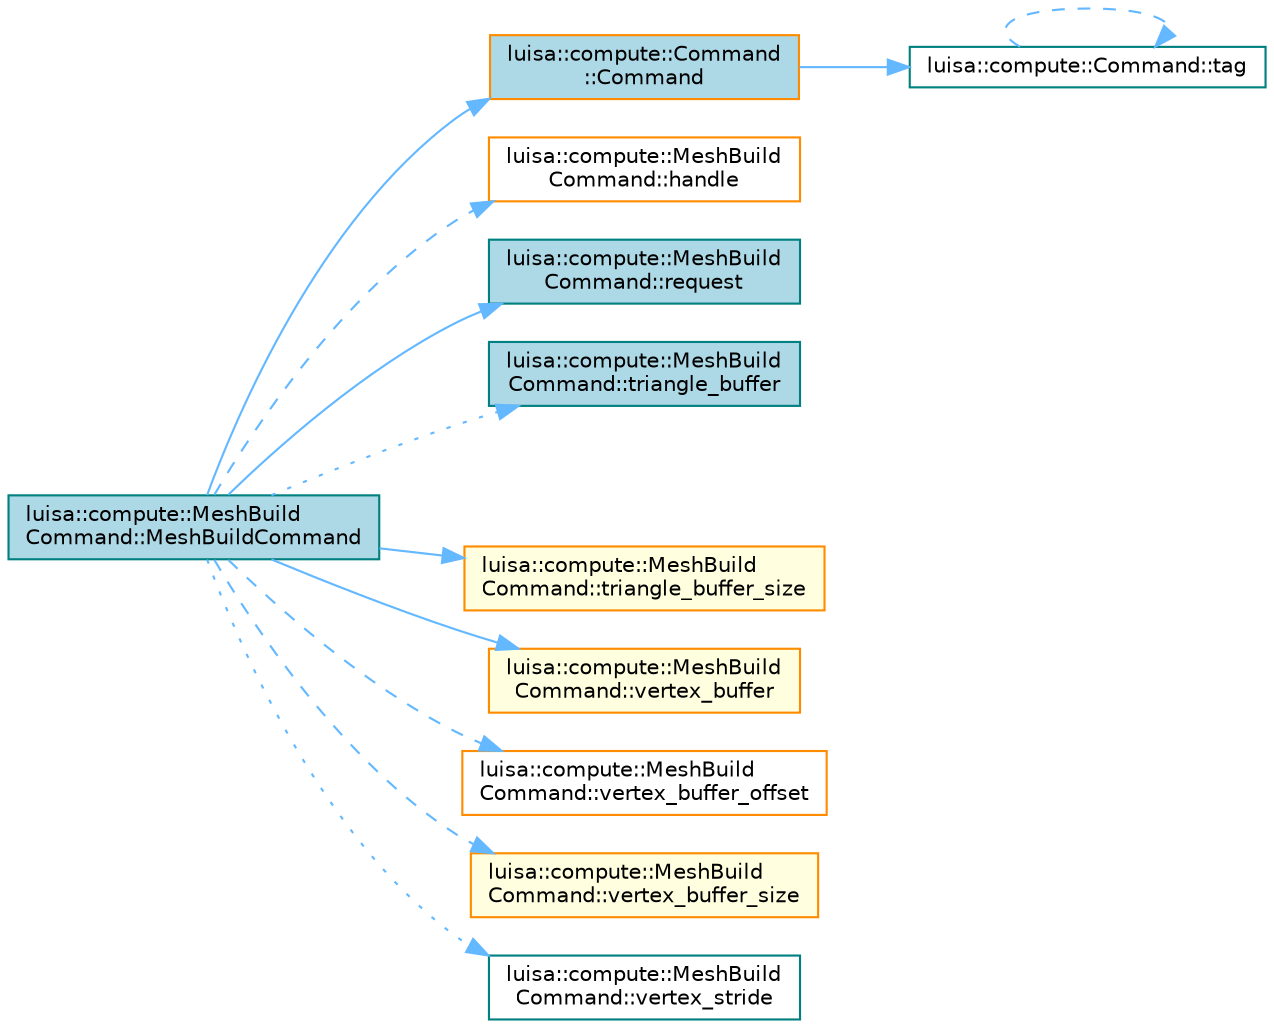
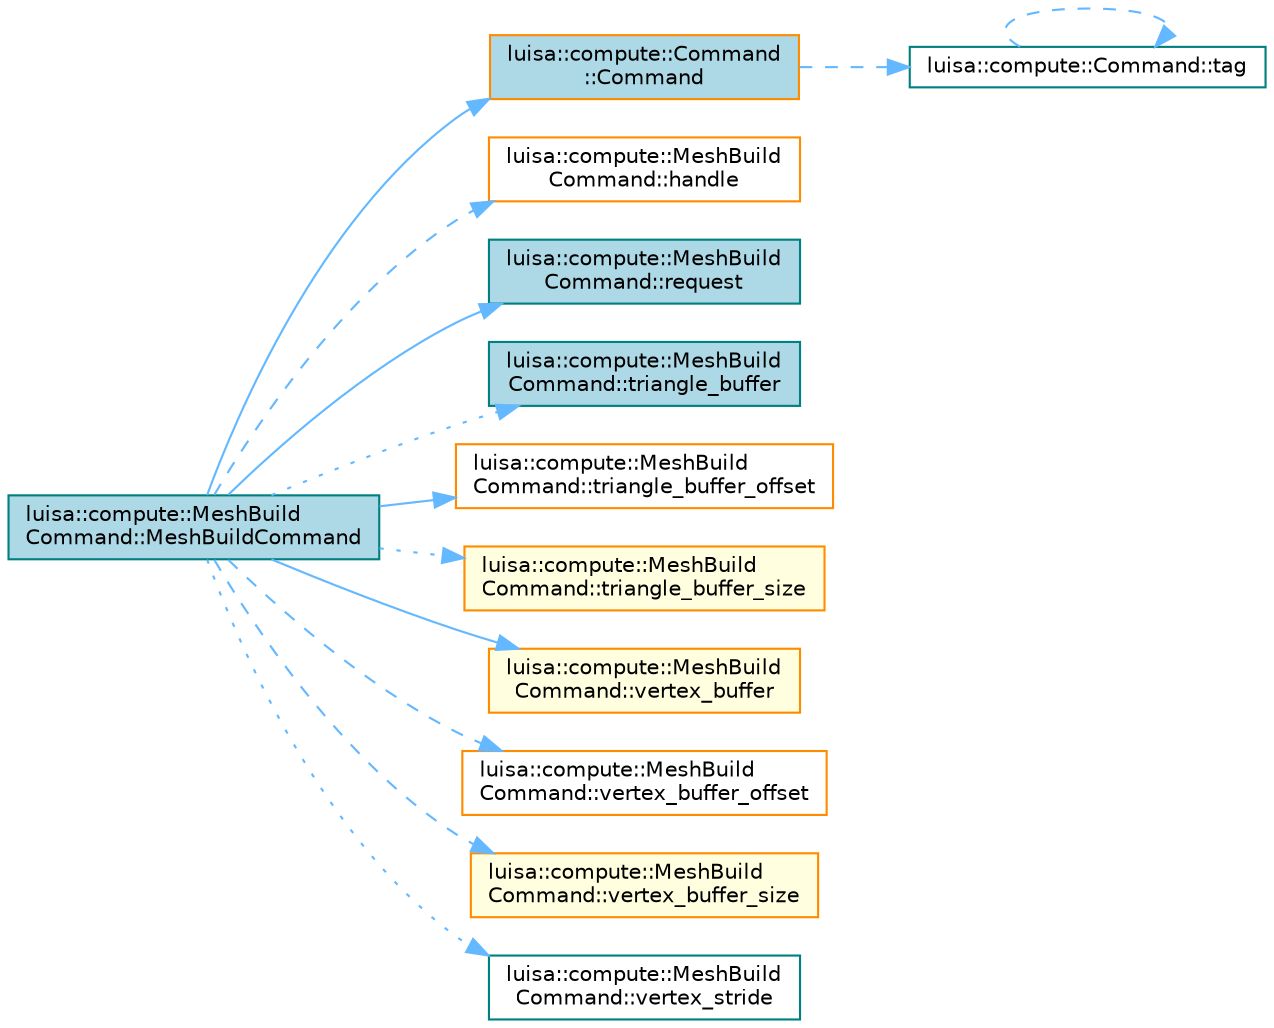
edge "luisa::compute::Command ::Command" -> "luisa::compute::Command::tag": style solid -> dashed
node "luisa::compute::MeshBuild Command::triangle_buffer_offset": added
edge "luisa::compute::MeshBuild Command::MeshBuildCommand" -> "luisa::compute::MeshBuild Command::triangle_buffer_size": style solid -> dotted
